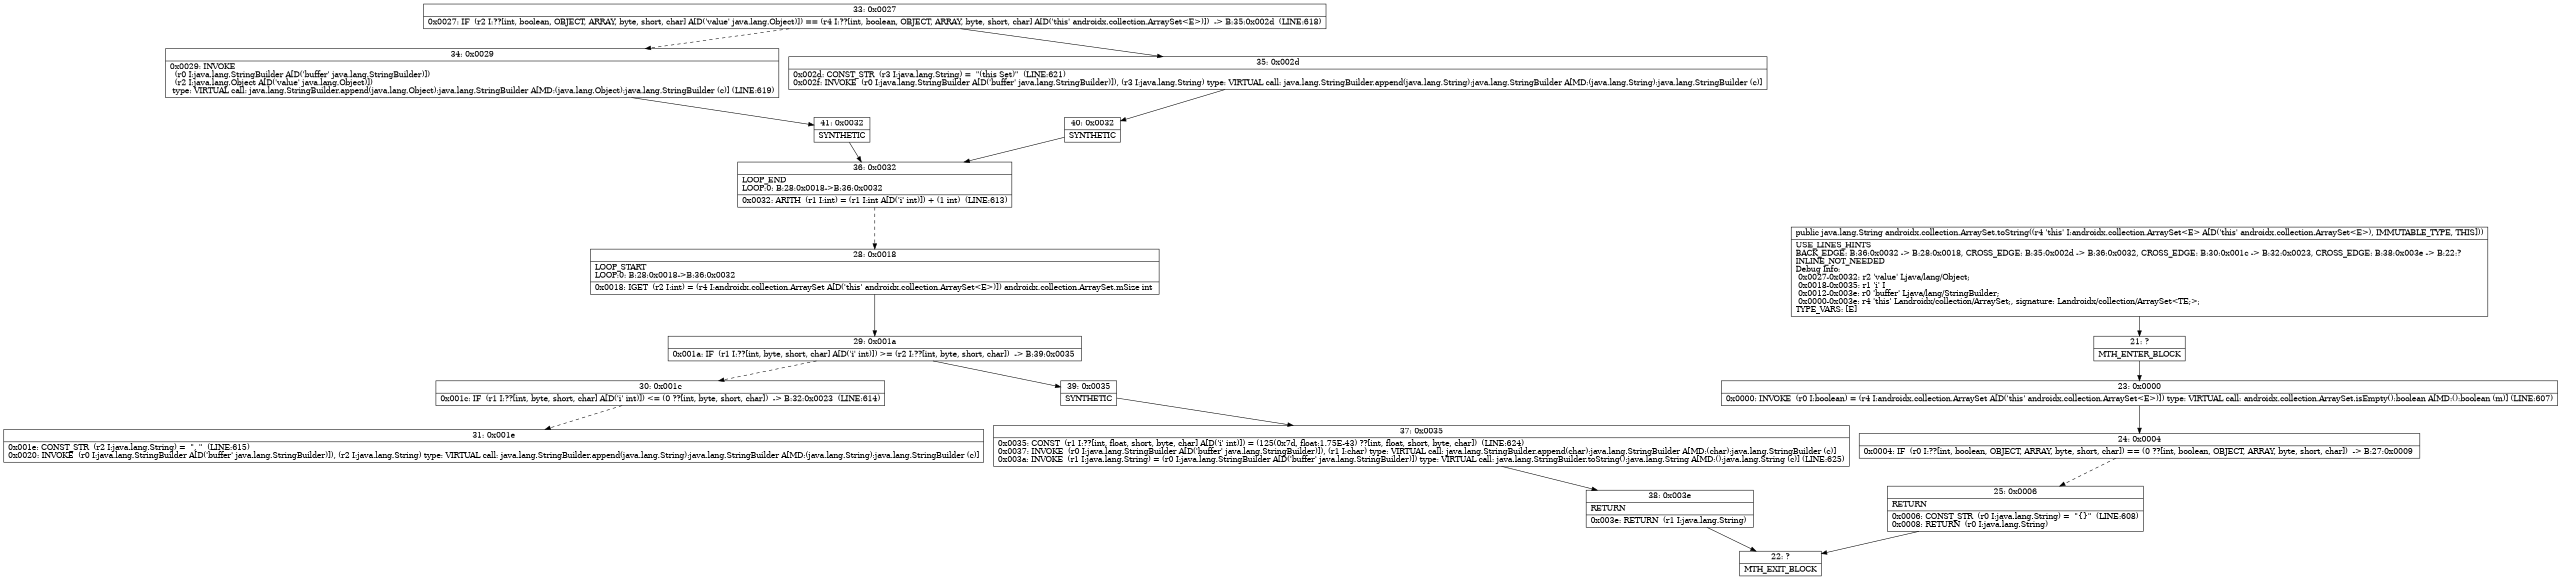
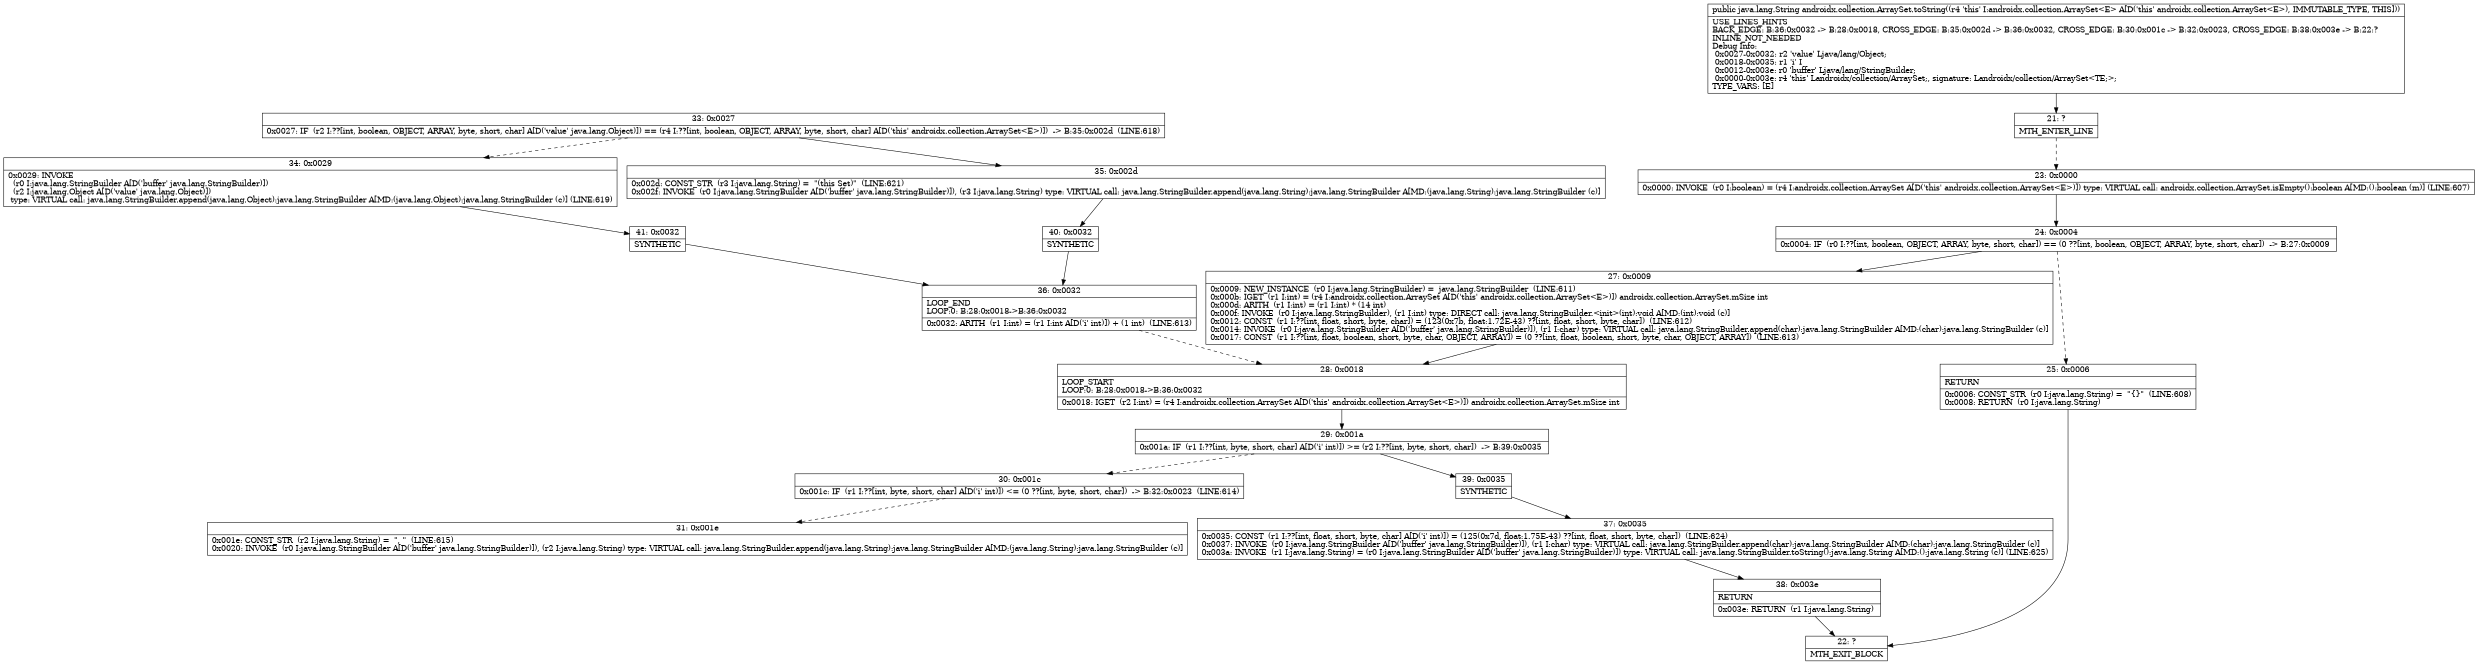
node "27: 0x0009": added
node "21: ?": text "MTH_ENTER_BLOCK" -> "MTH_ENTER_LINE"
edge "21: ?" -> "23: 0x0000": style solid -> dashed
